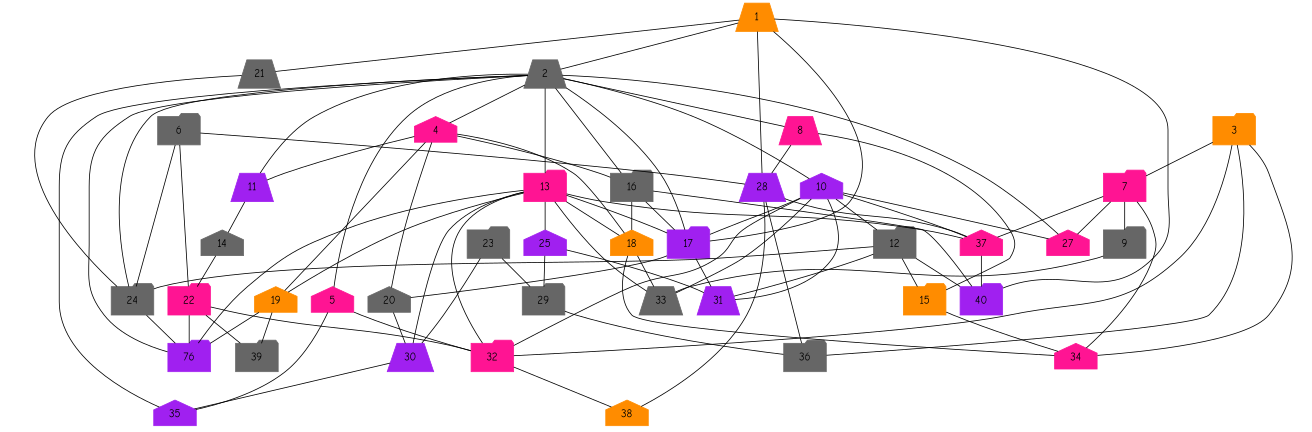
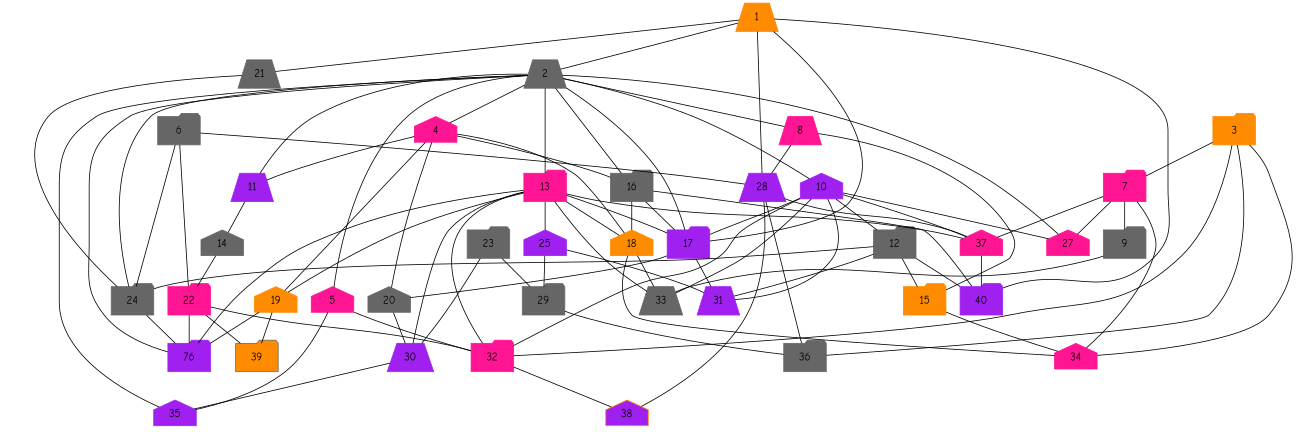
node "39": fillcolor gray40 -> darkorange
node "38": fillcolor darkorange -> purple
